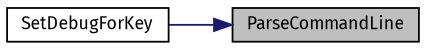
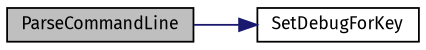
edge "SetDebugForKey" -> "ParseCommandLine": reversed
